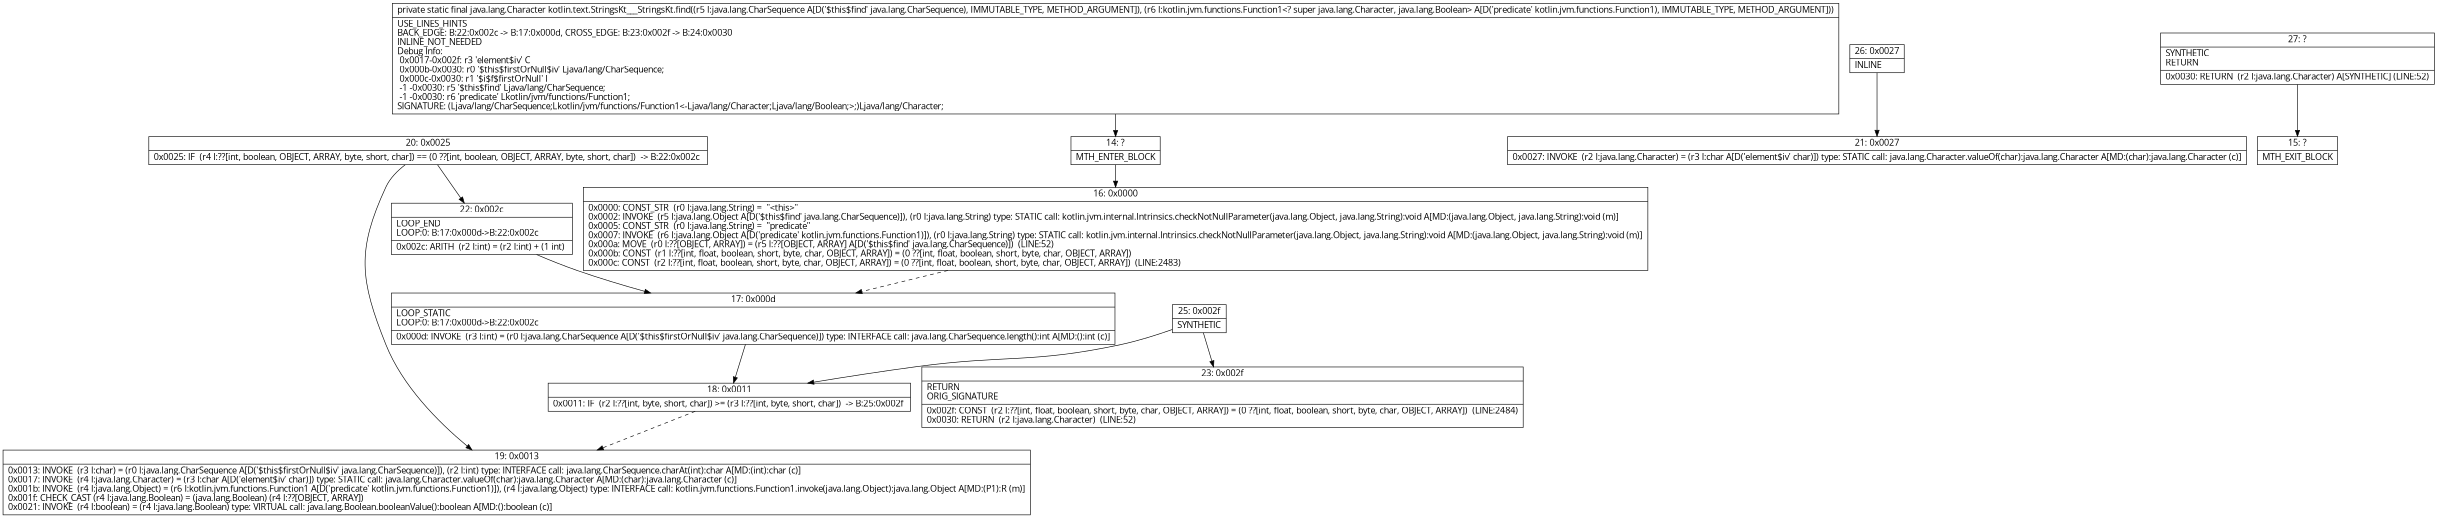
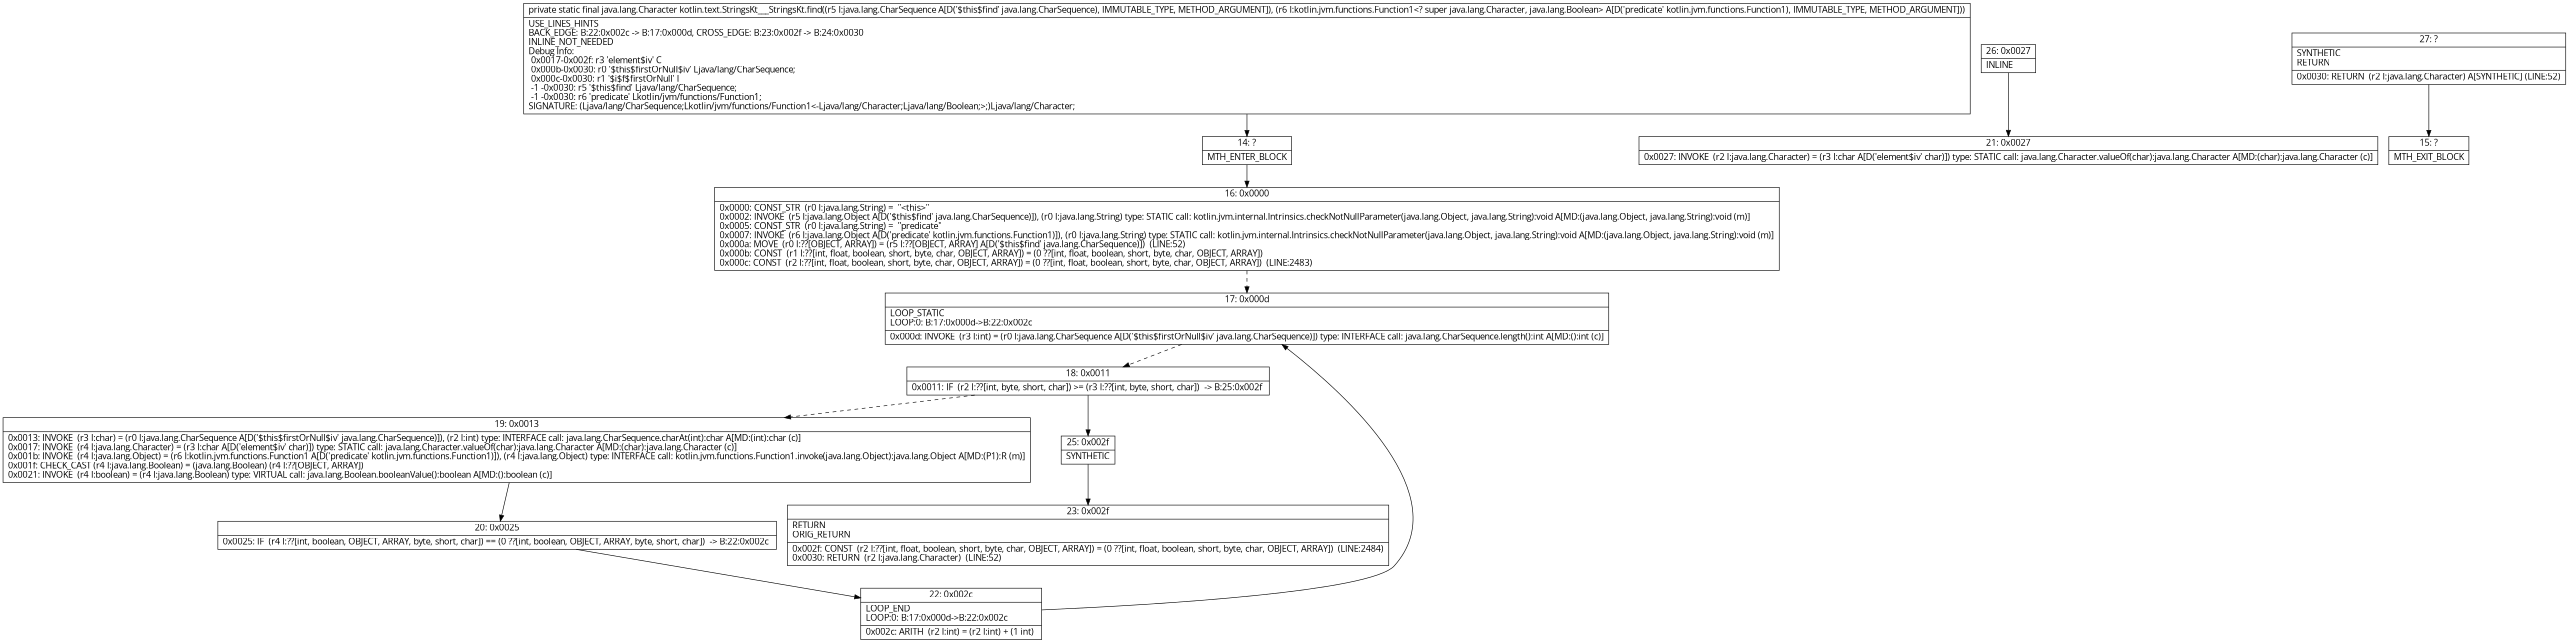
edge "20: 0x0025" -> "19: 0x0013": reversed
edge "25: 0x002f" -> "18: 0x0011": reversed
edge "17: 0x000d" -> "18: 0x0011": style solid -> dashed
node "23: 0x002f": text "ORIG_SIGNATURE" -> "ORIG_RETURN"
